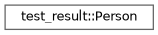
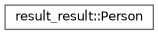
node "test_result::Person": label "test_result::Person" -> "result_result::Person"
